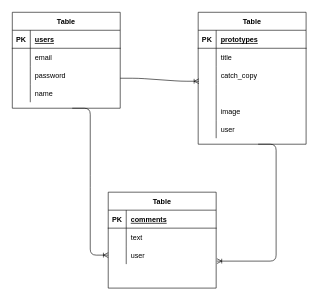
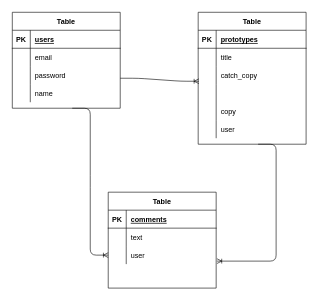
node "image": label "image" -> "copy"
